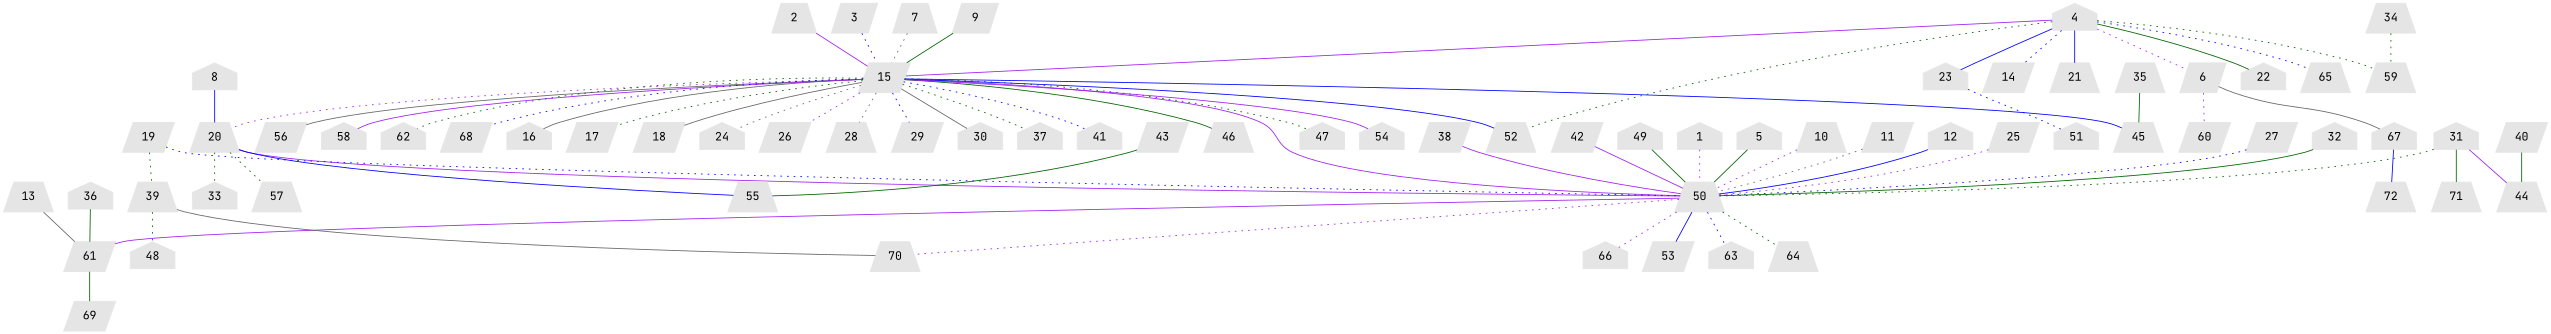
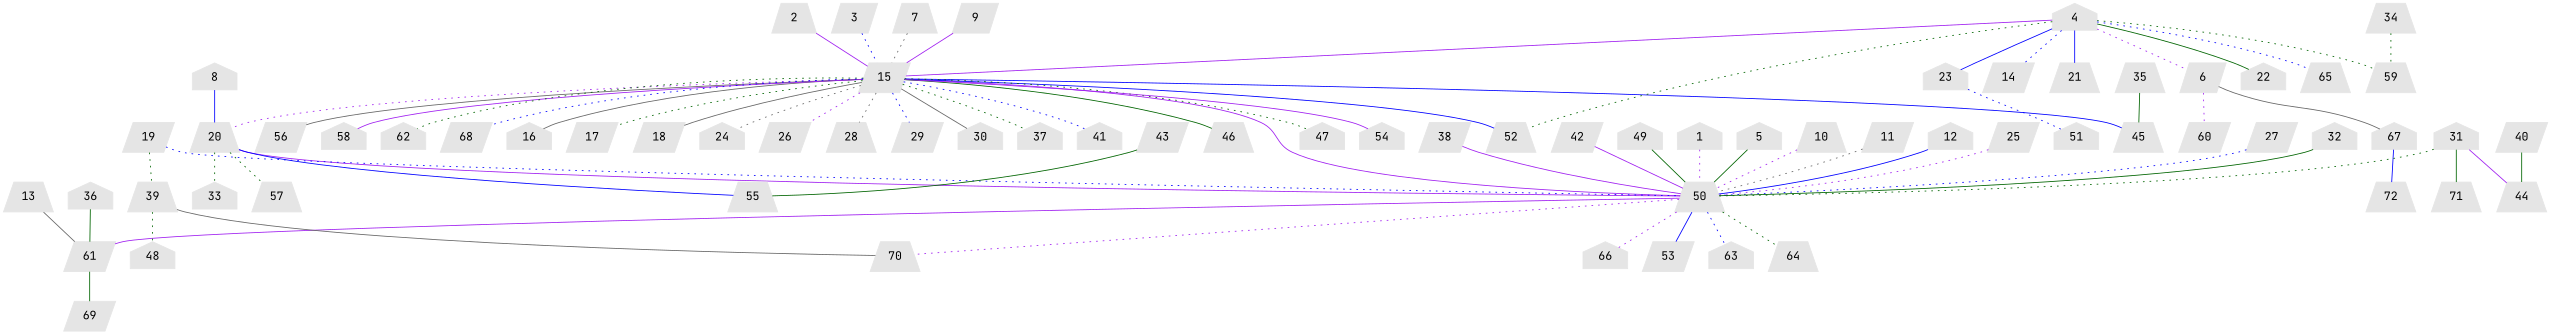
edge "9" -- "15": color darkgreen -> purple
